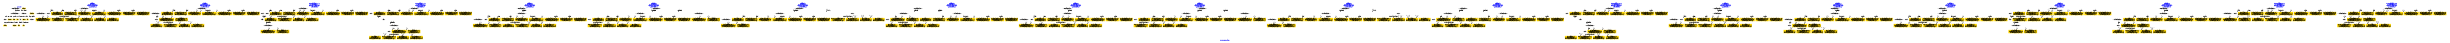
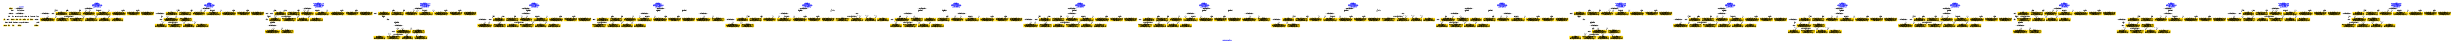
edge "classification" -> "Document1": reversed
node "title": fillcolor lightgray -> gold
node "provenance": added
